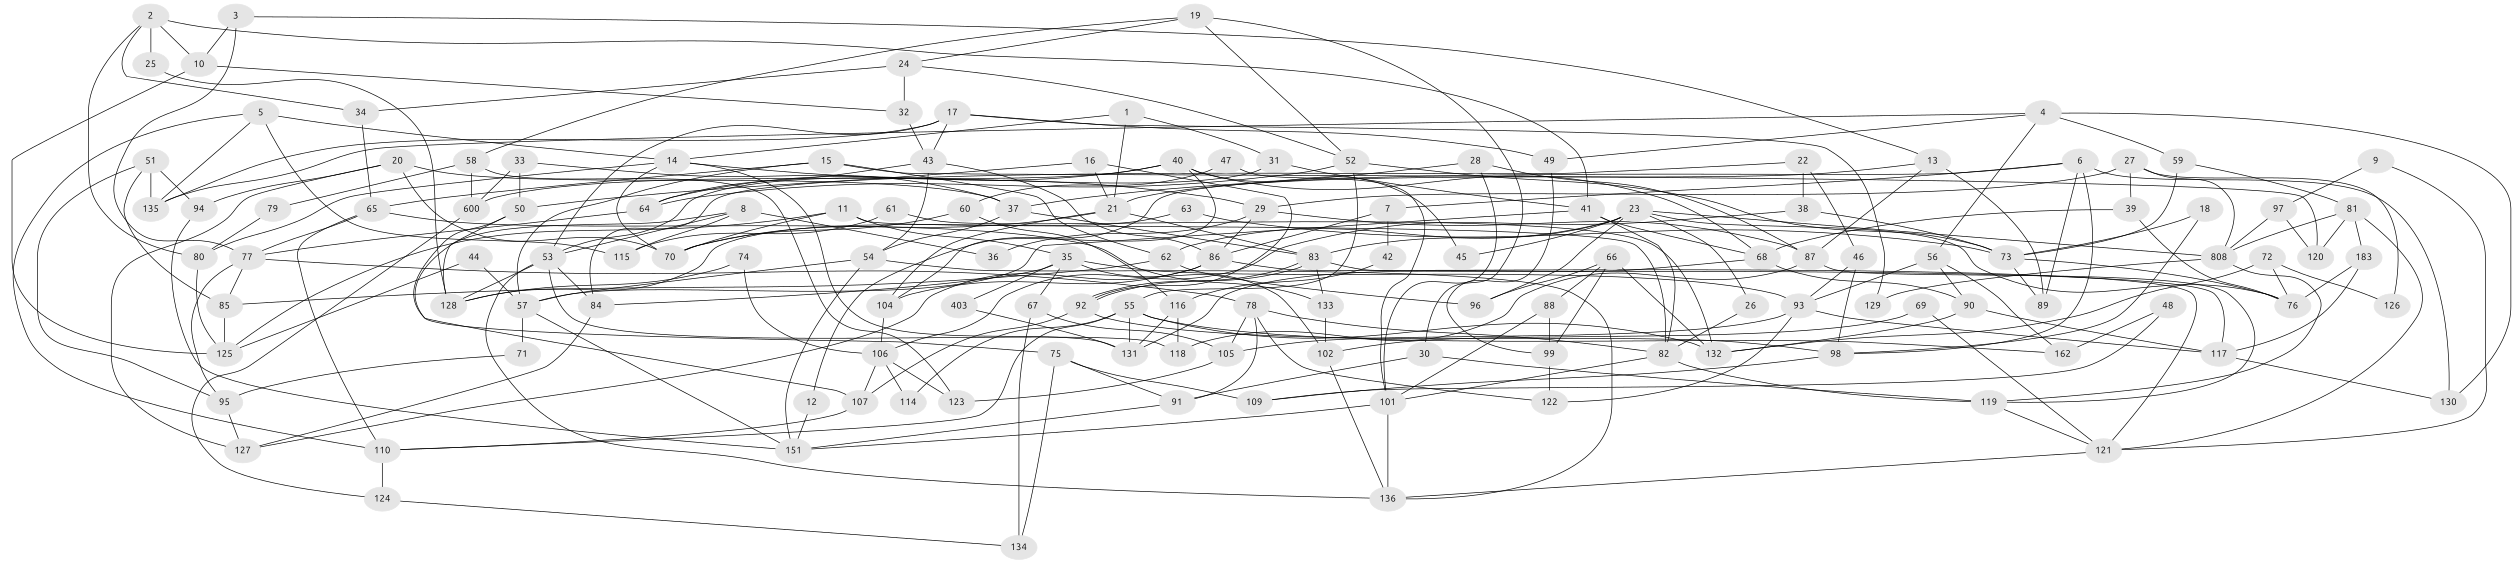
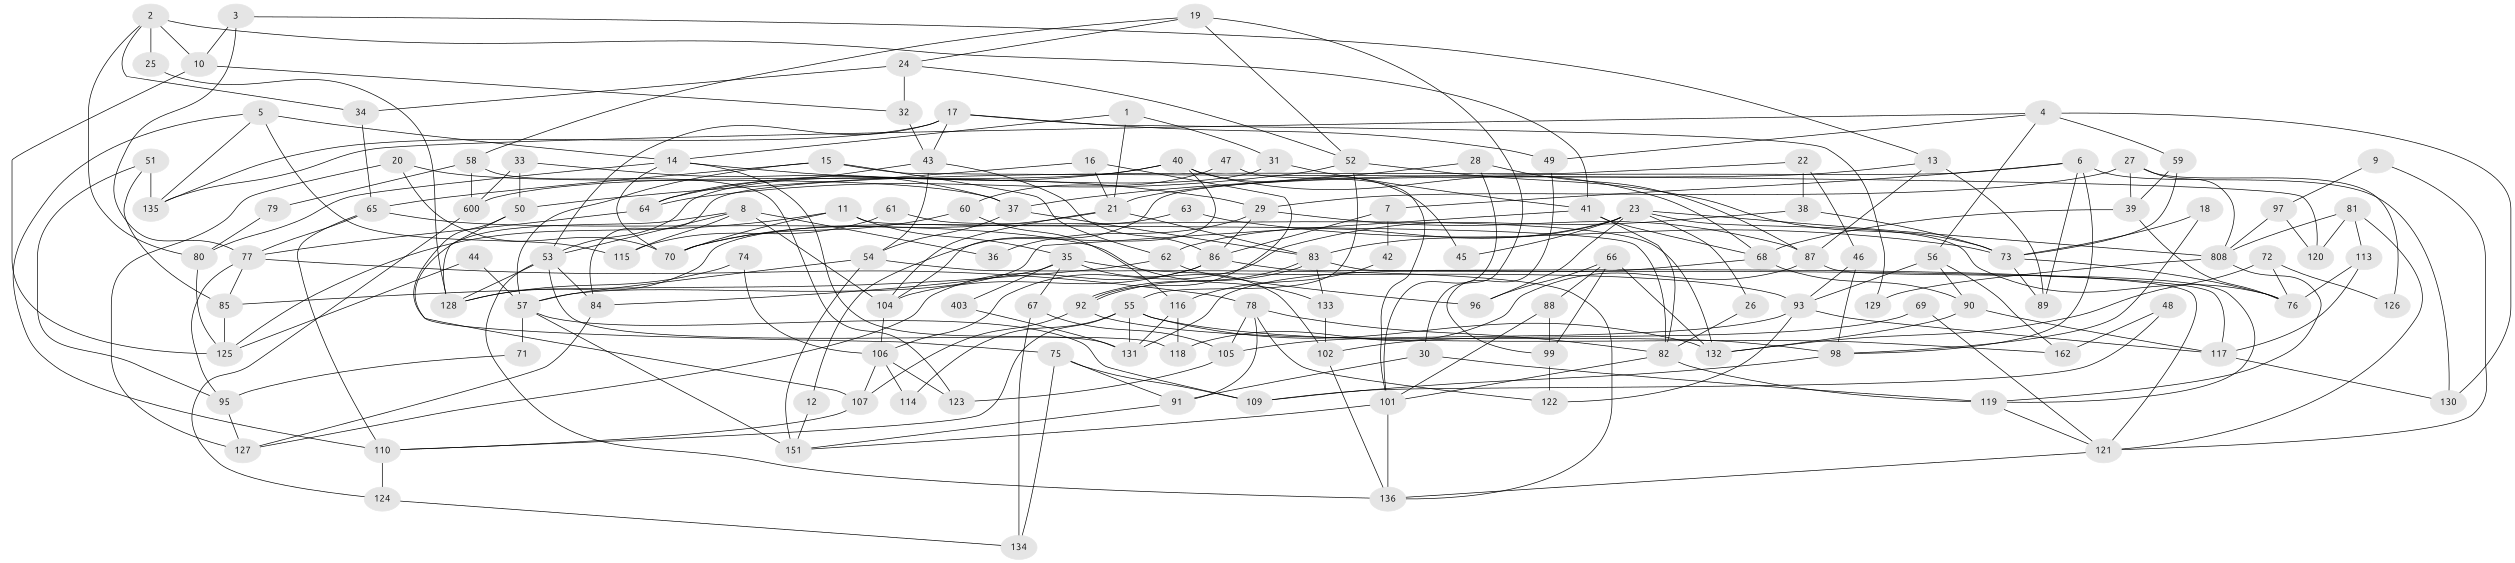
edge "59" -- "81": now "59" -- "39"
node "94": removed
edge "8" -- "104": added
node "183": label "183" -> "113"
edge "57" -- "109": added
